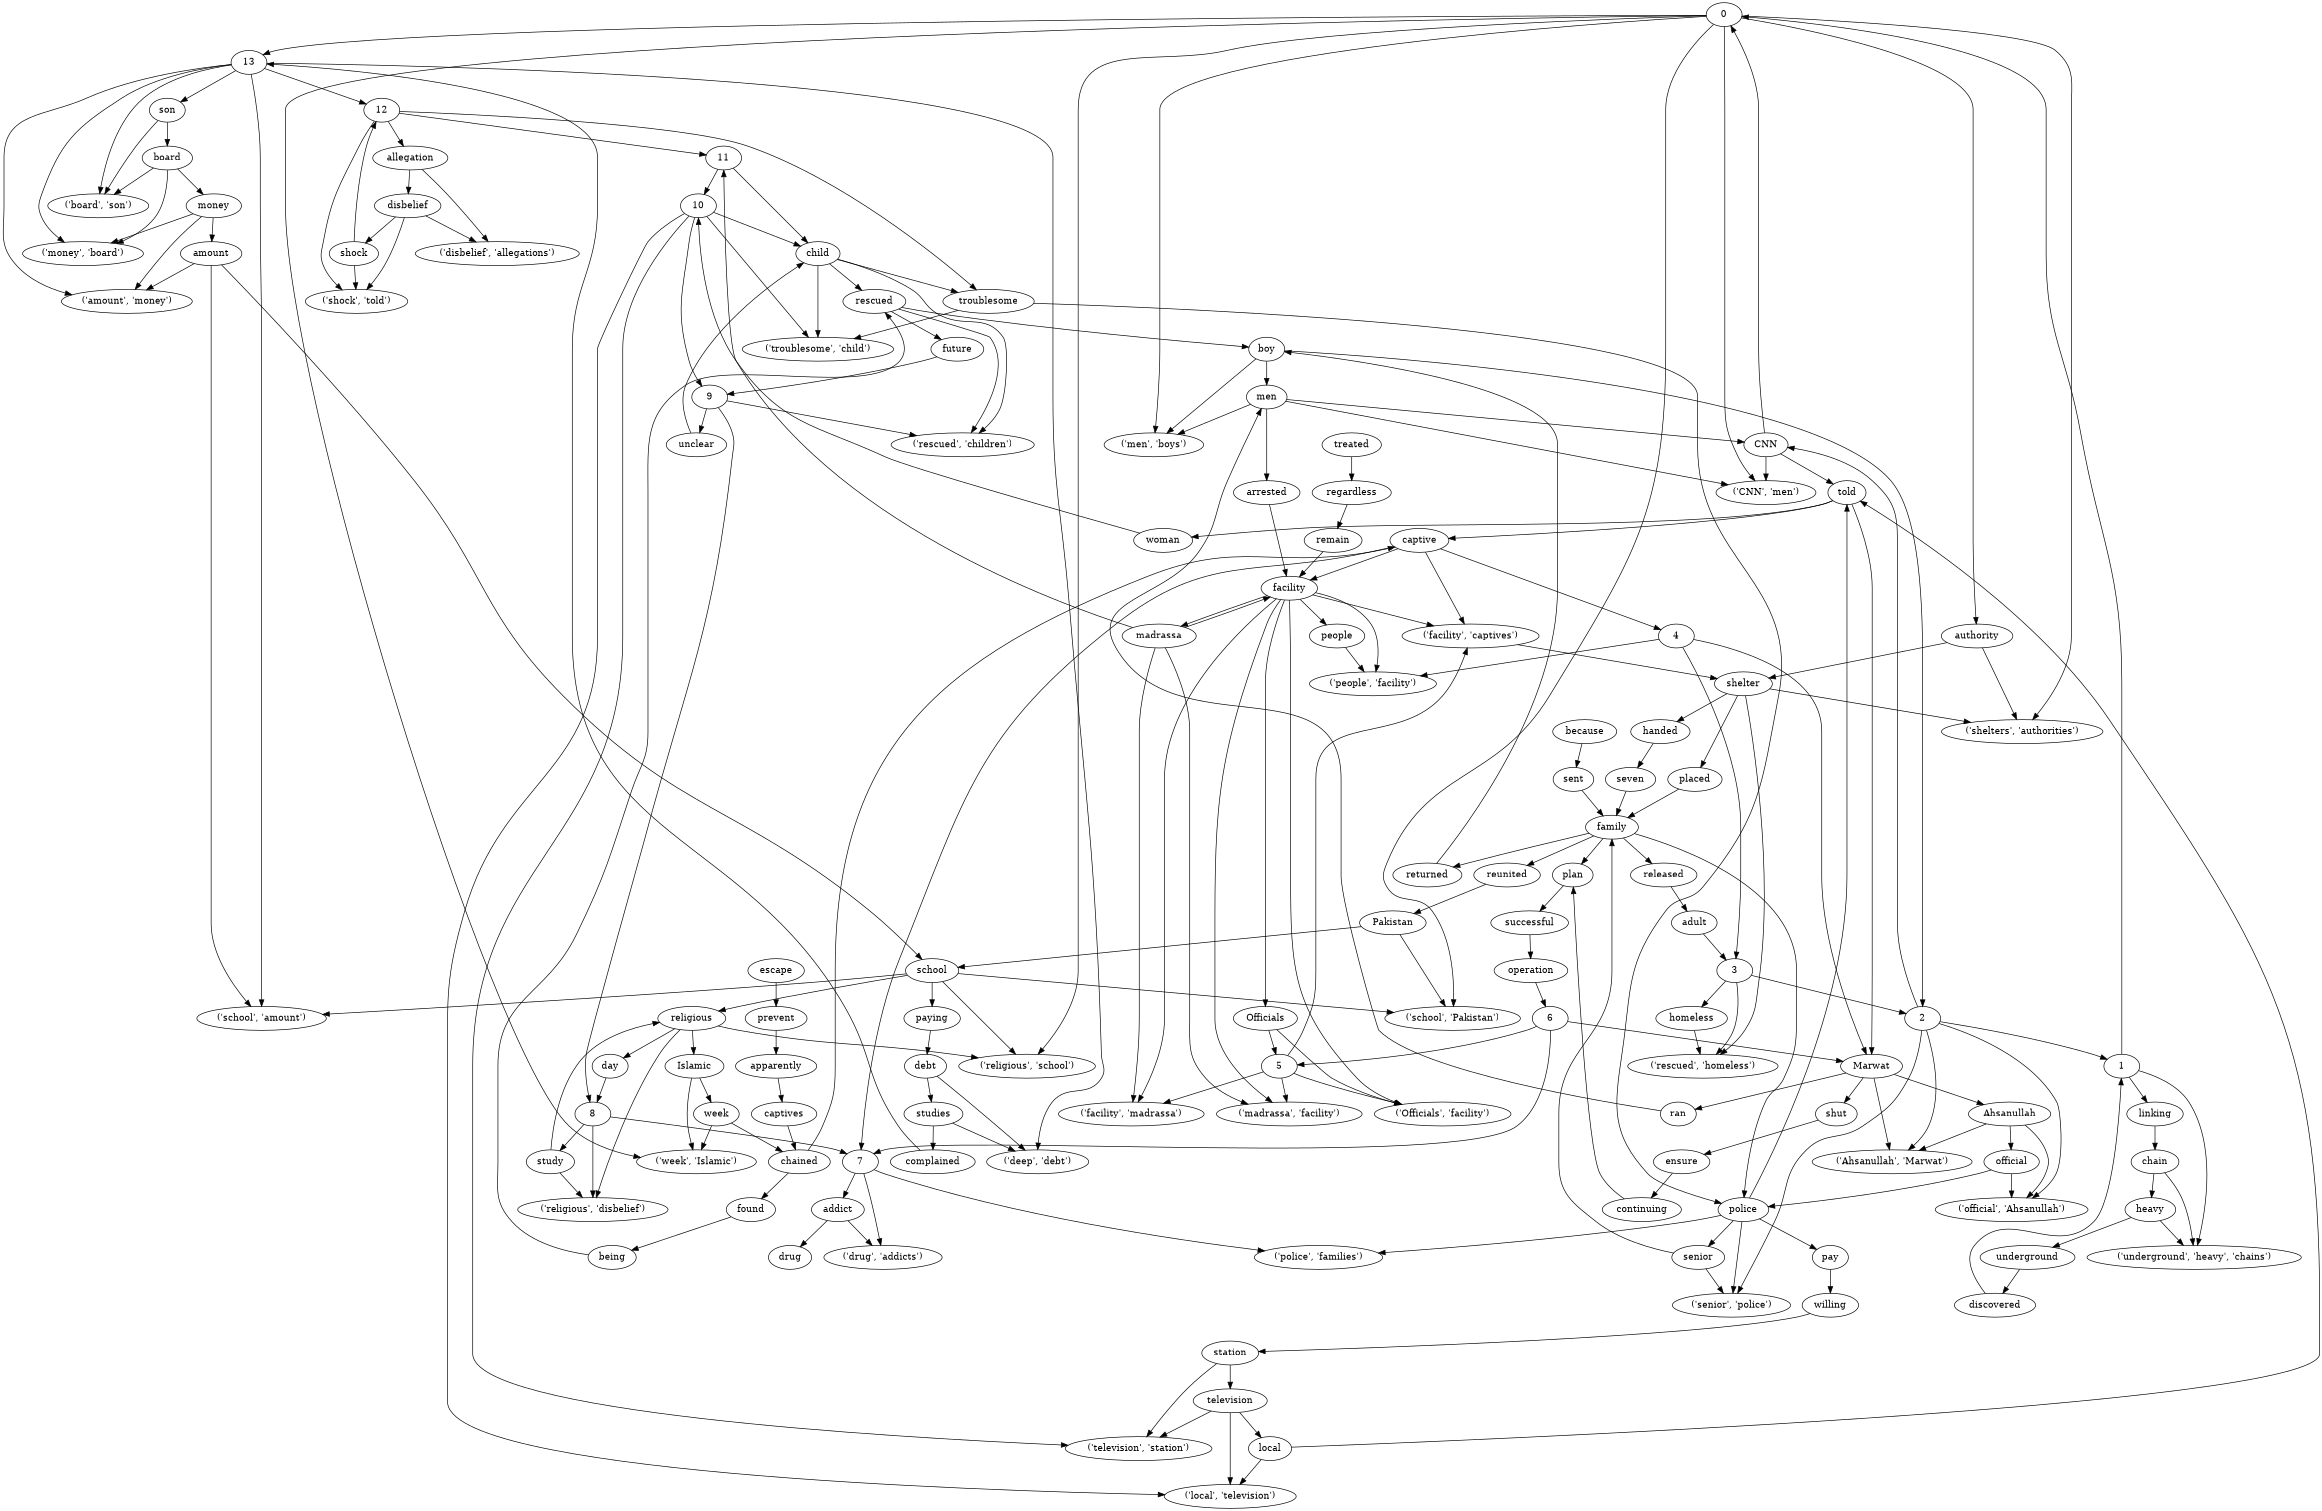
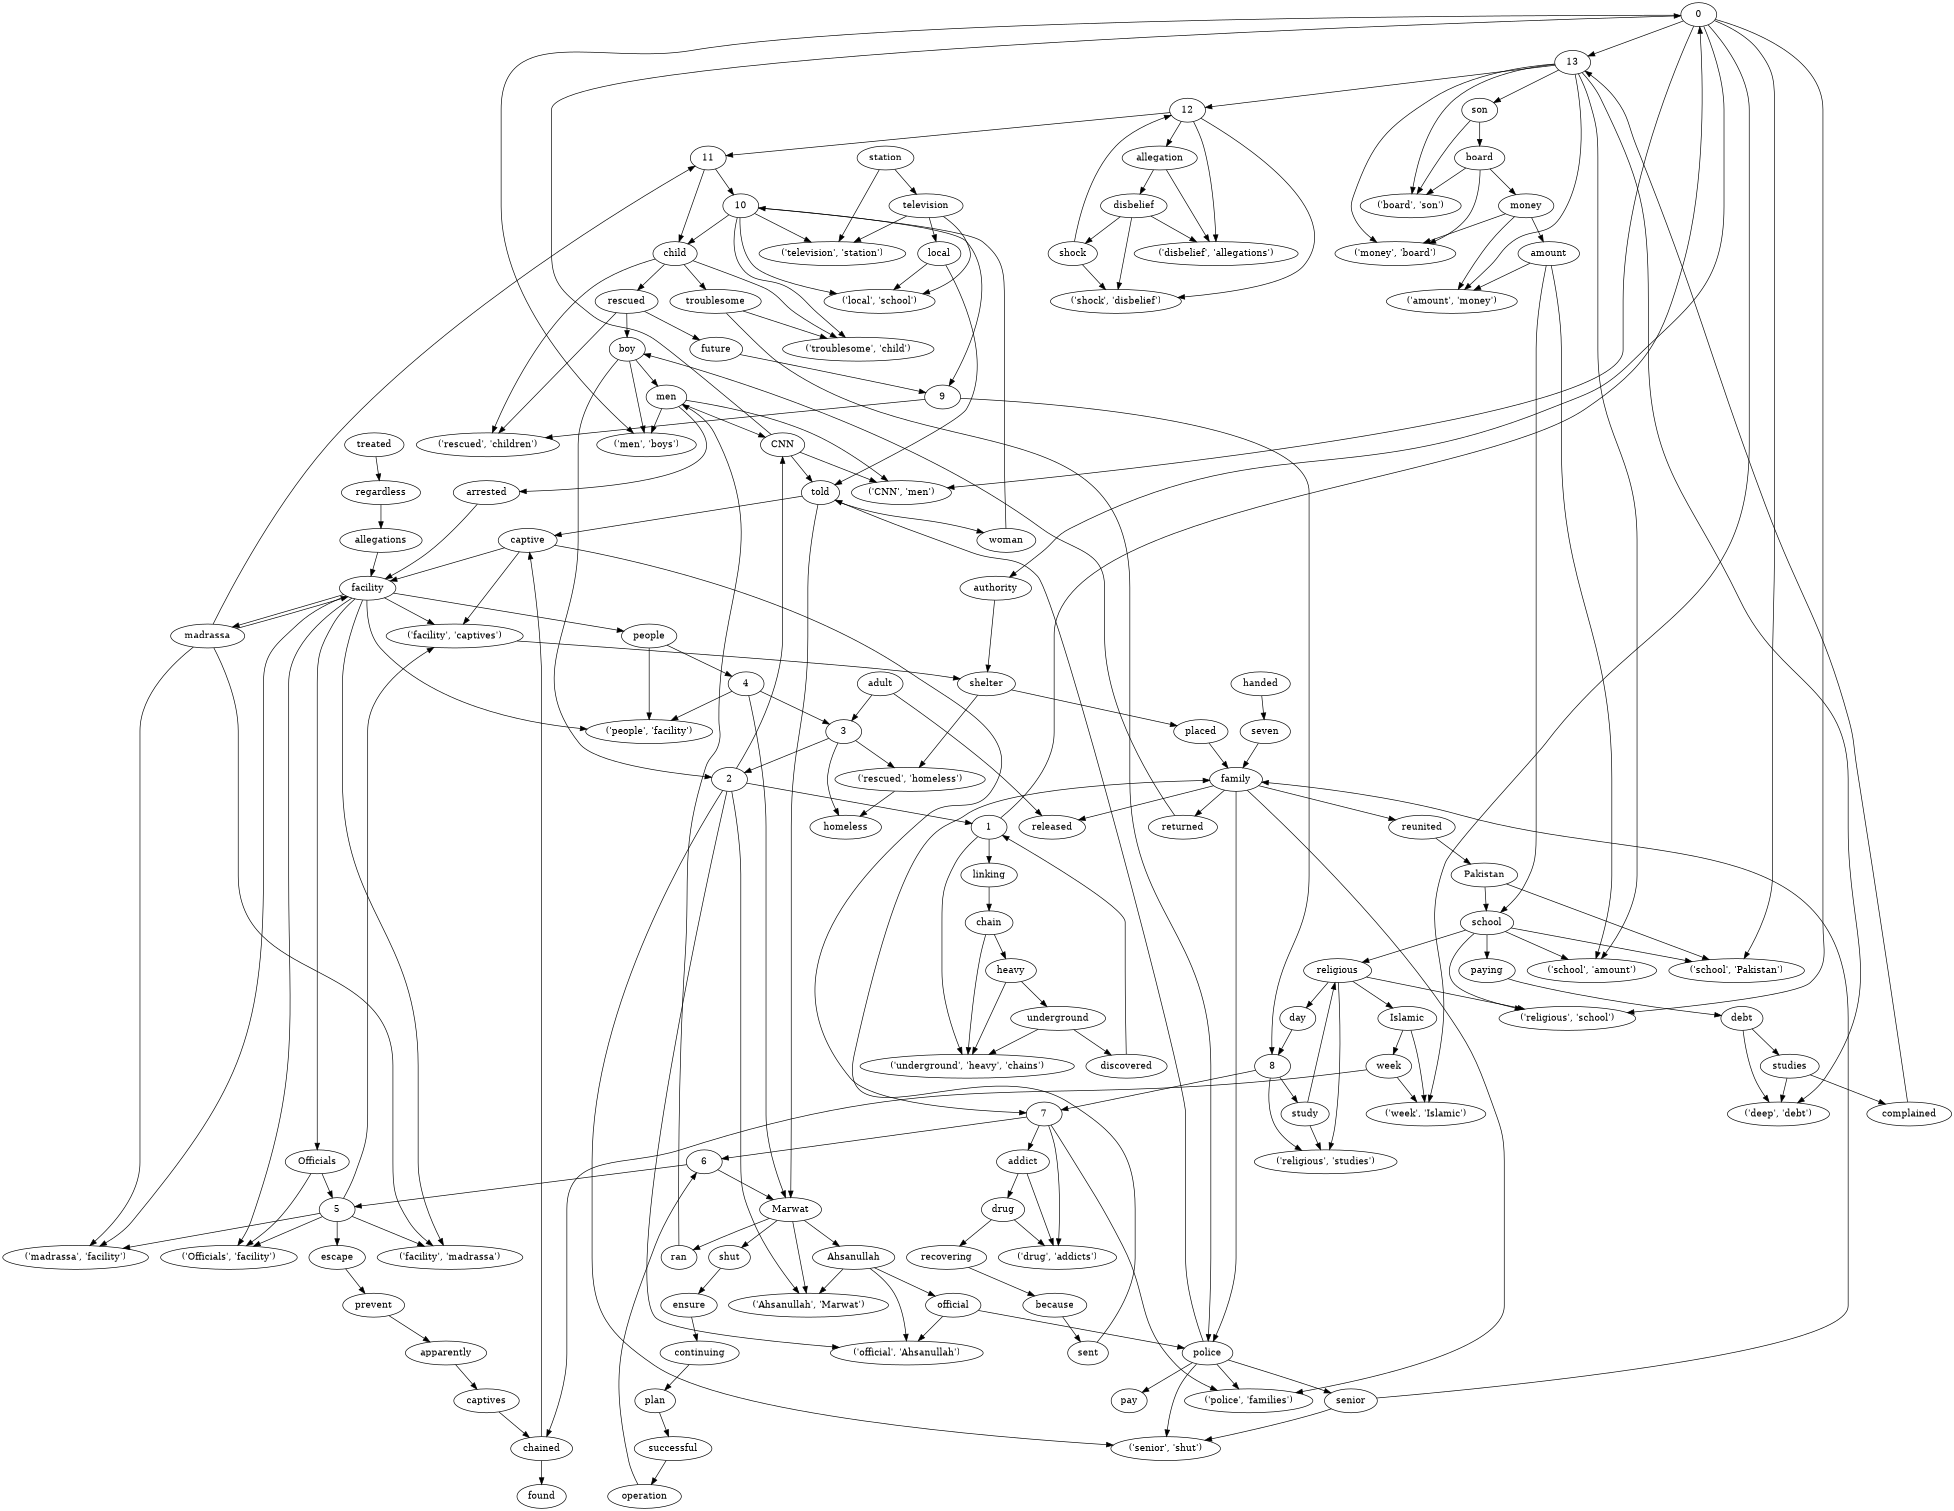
edge "12" -> "troublesome": now "12" -> "('disbelief', 'allegations')"
node "('shock', 'told')": label "('shock', 'told')" -> "('shock', 'disbelief')"
node "unclear": removed
node "remain": label "remain" -> "allegations"
edge "captive" -> "4": now "people" -> "4"
edge "shelter" -> "handed": removed
node "('shelters', 'authorities')": removed
edge "family" -> "plan": now "family" -> "('police', 'families')"
edge "released" -> "adult": reversed
edge "homeless" -> "('rescued', 'homeless')": reversed
edge "underground" -> "('underground', 'heavy', 'chains')": added
edge "6" -> "7": reversed
node "('religious', 'disbelief')": label "('religious', 'disbelief')" -> "('religious', 'studies')"
edge "5" -> "escape": added
edge "drug" -> "('drug', 'addicts')": added
node "being": removed
node "recovering": added
node "('senior', 'police')": label "('senior', 'police')" -> "('senior', 'shut')"
node "willing": removed
node "('local', 'television')": label "('local', 'television')" -> "('local', 'school')"
